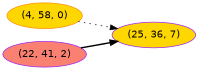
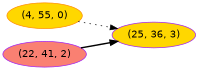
node "(4, 58, 0)": label "(4, 58, 0)" -> "(4, 55, 0)"
node "(25, 36, 7)": label "(25, 36, 7)" -> "(25, 36, 3)"
